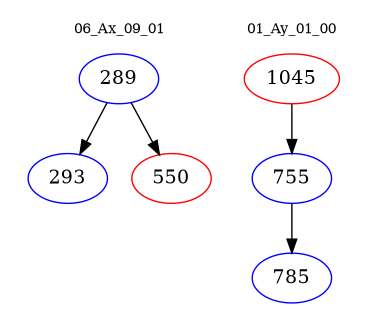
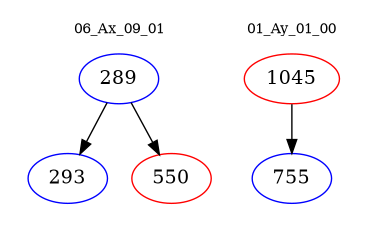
node "785": removed
